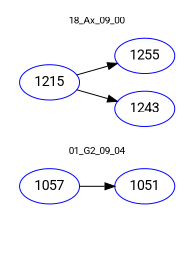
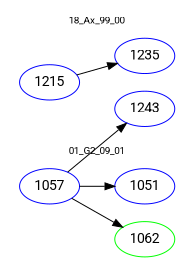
cluster "18_Ax_09_00": label "18_Ax_09_00" -> "18_Ax_99_00"
node "1255": label "1255" -> "1235"
edge "1215" -> "1243": now "1057" -> "1243"
cluster "01_G2_09_04": label "01_G2_09_04" -> "01_G2_09_01"
node "1062": added
